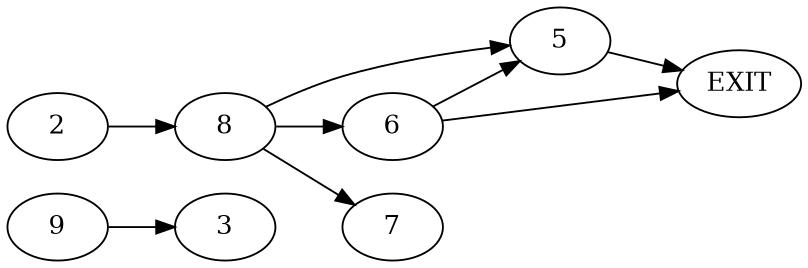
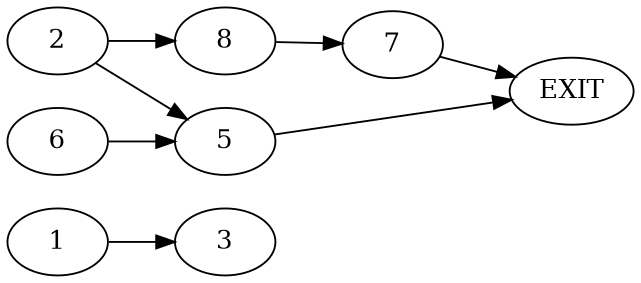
edge "8" -> "5": now "2" -> "5"
edge "6" -> "EXIT": now "7" -> "EXIT"
edge "8" -> "6": removed
node "9": label "9" -> "1"
